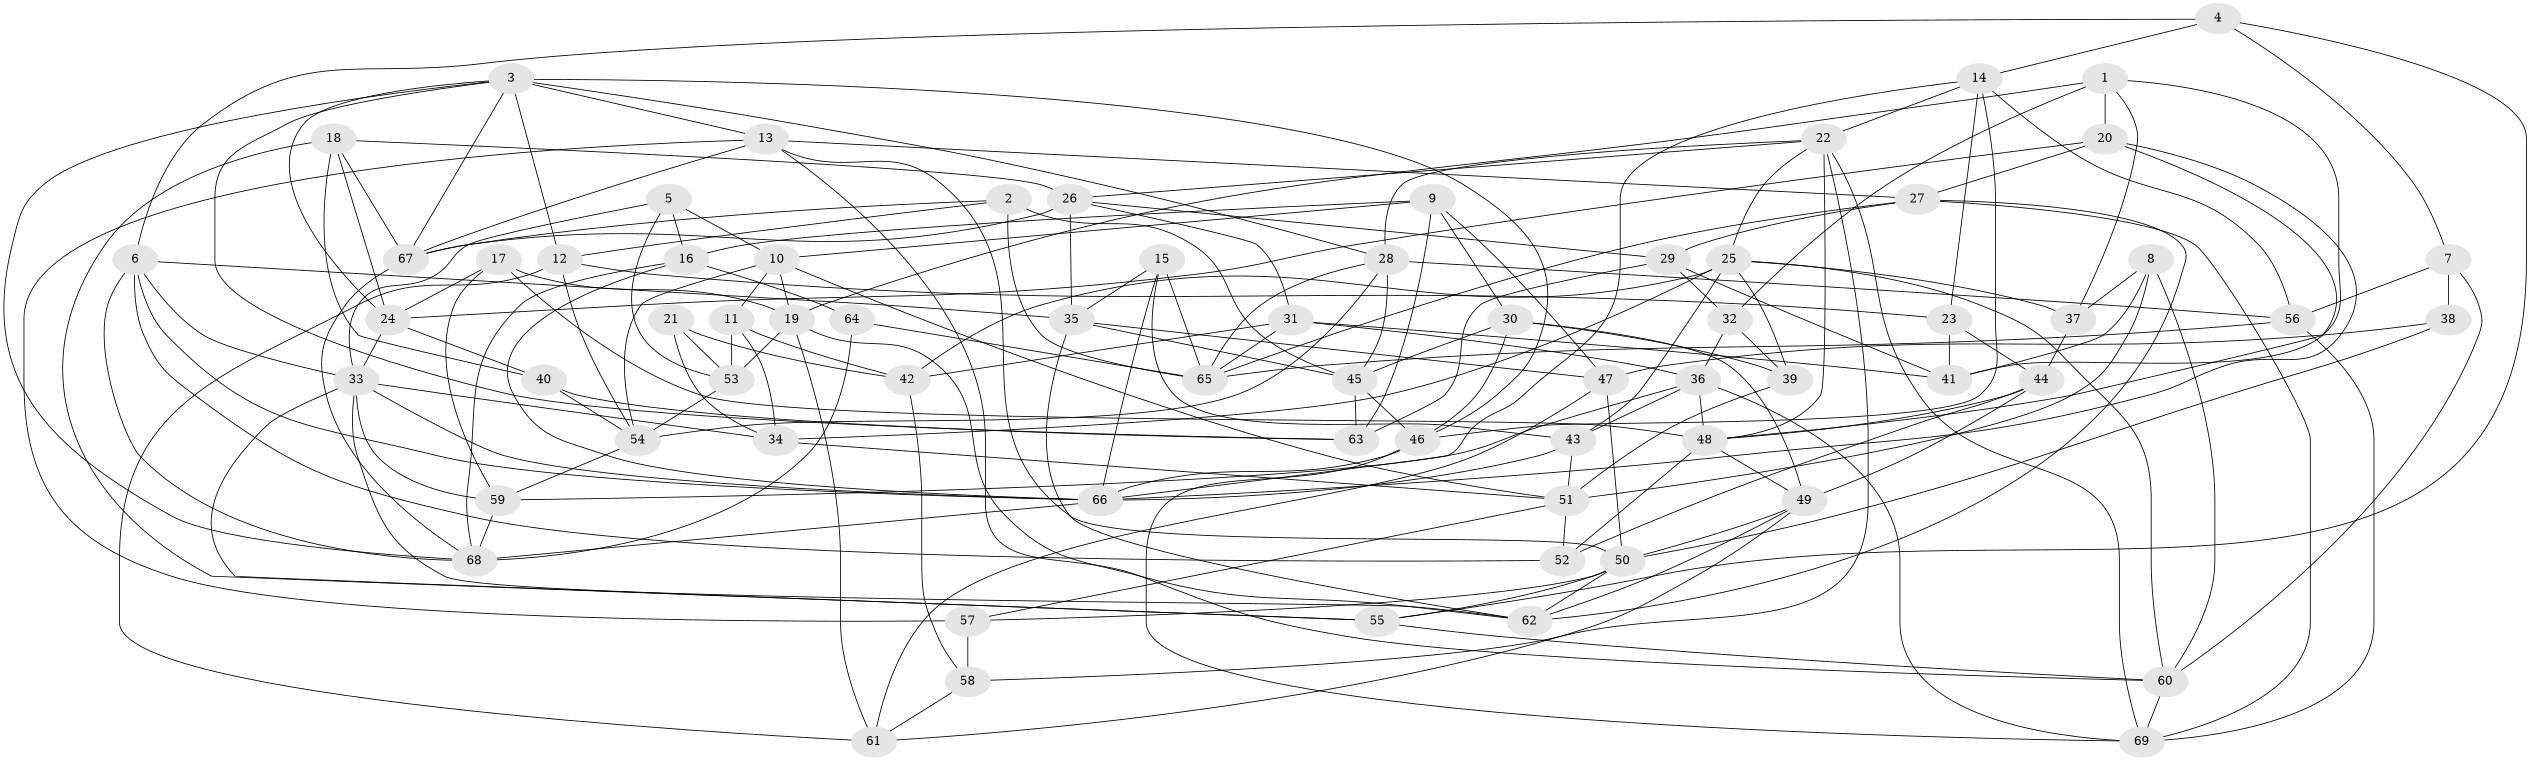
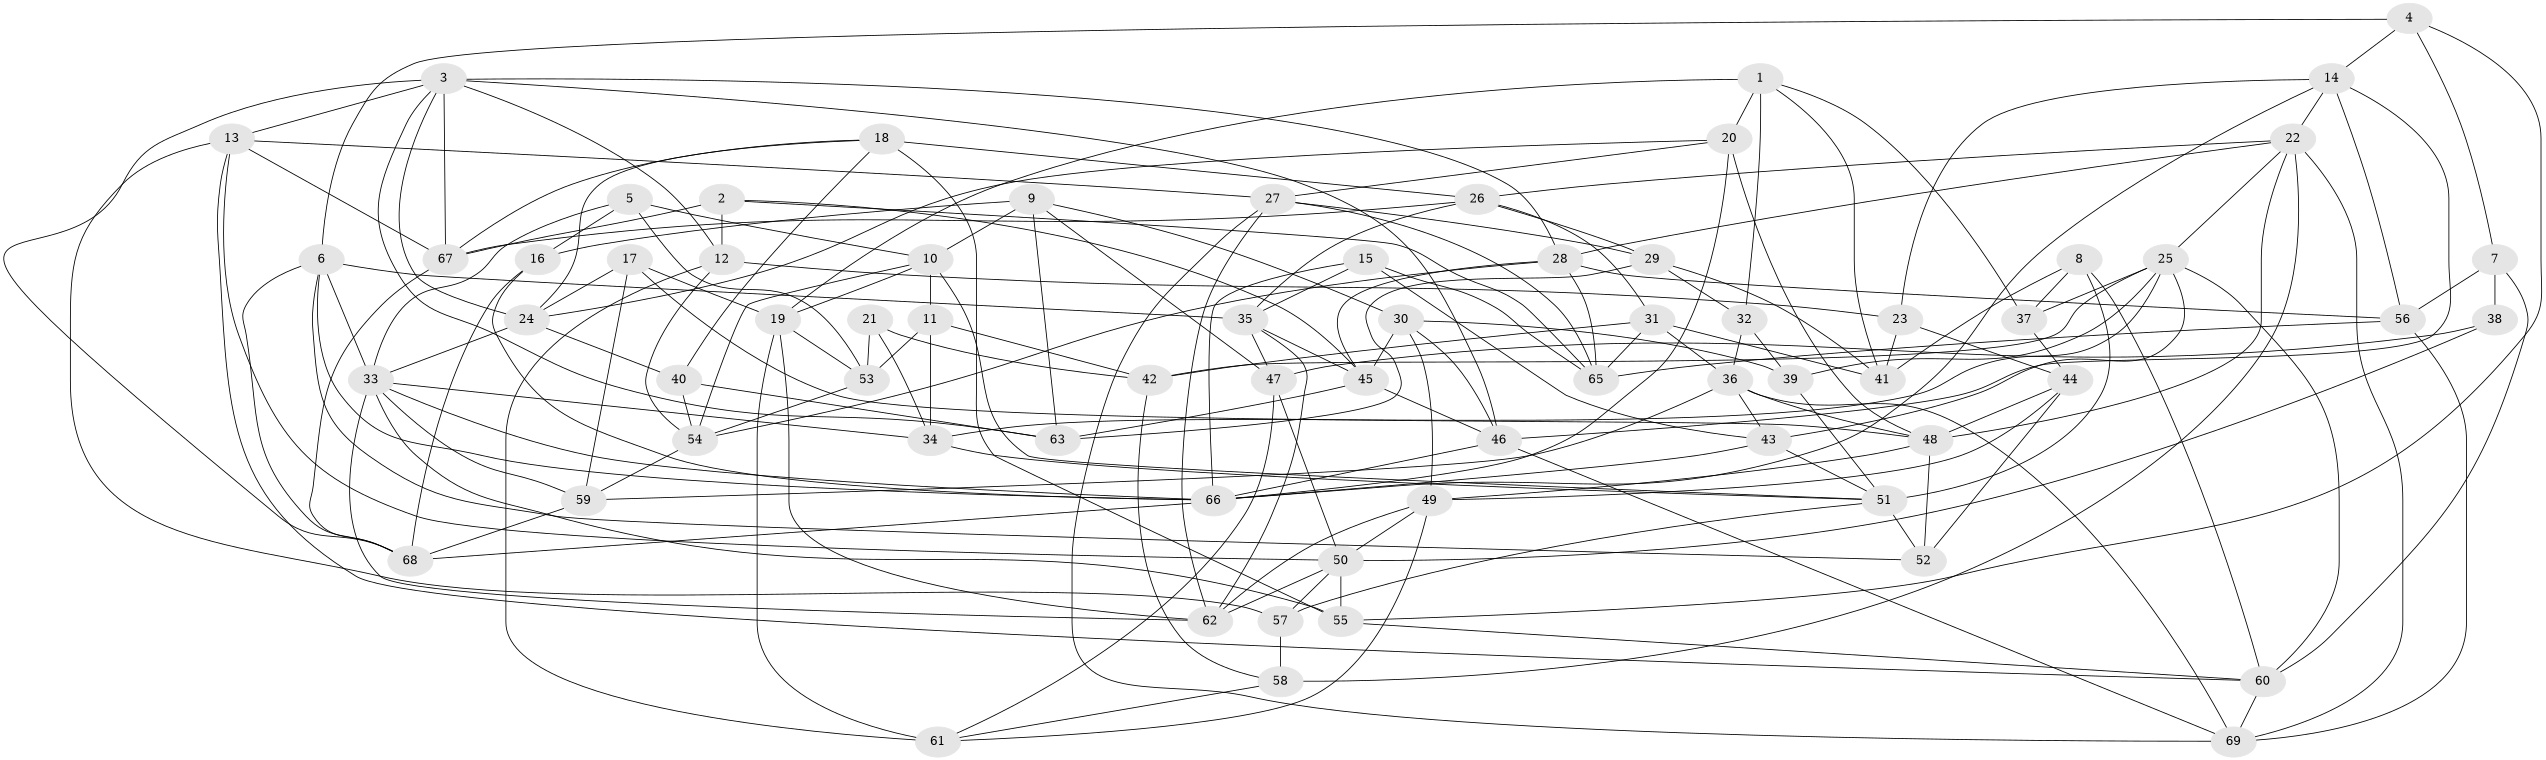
node "64": removed
